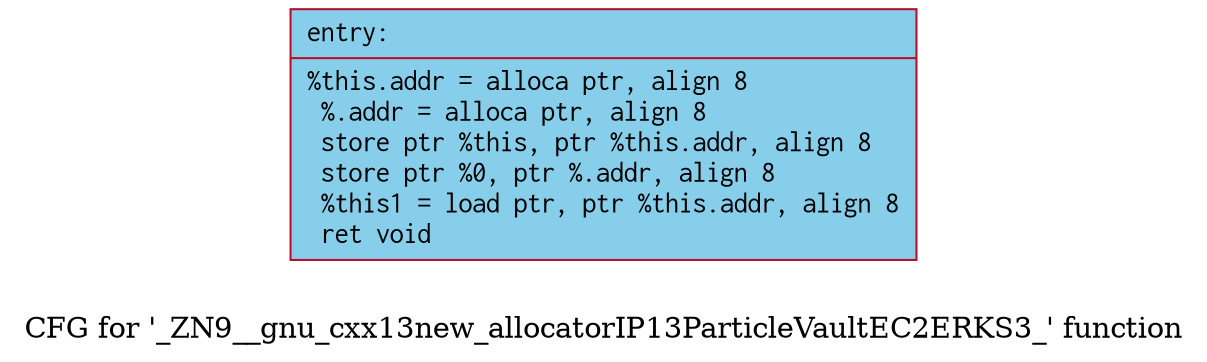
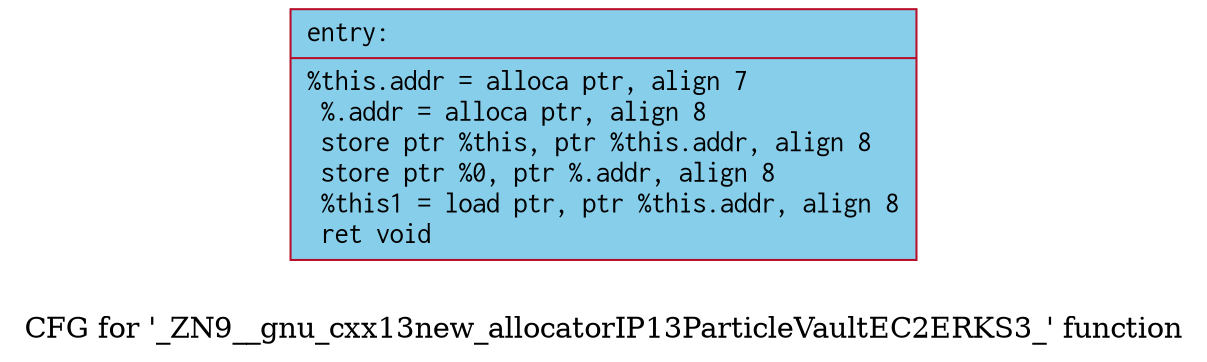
node "entry:": text "%this.addr = alloca ptr, align 8" -> "%this.addr = alloca ptr, align 7"
